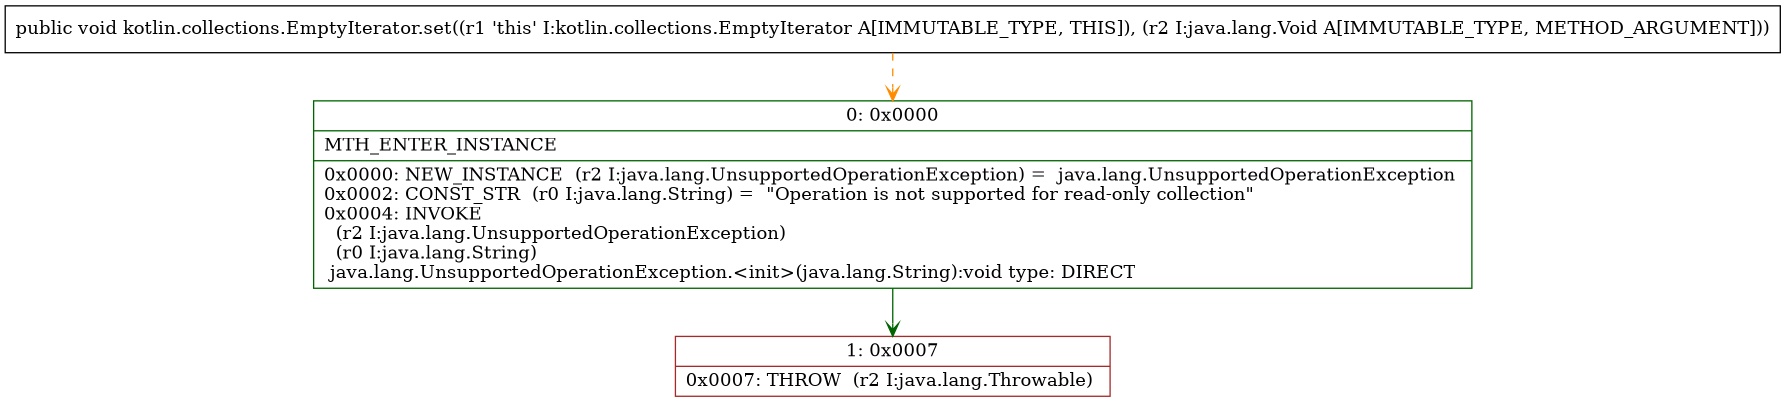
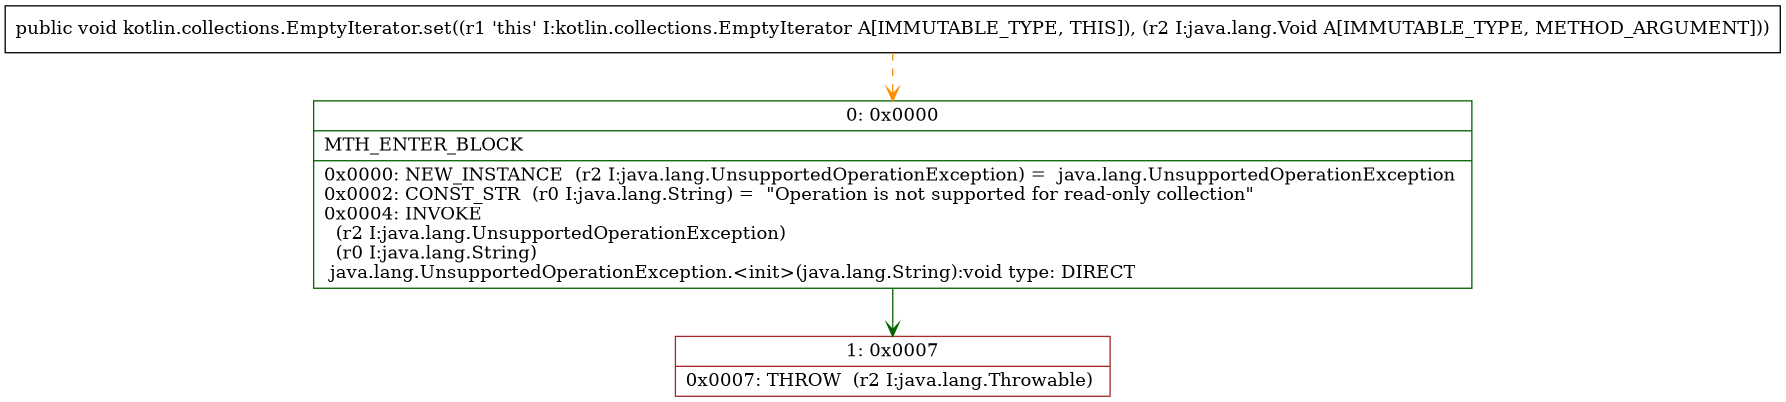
node "0: 0x0000": text "MTH_ENTER_INSTANCE" -> "MTH_ENTER_BLOCK"
